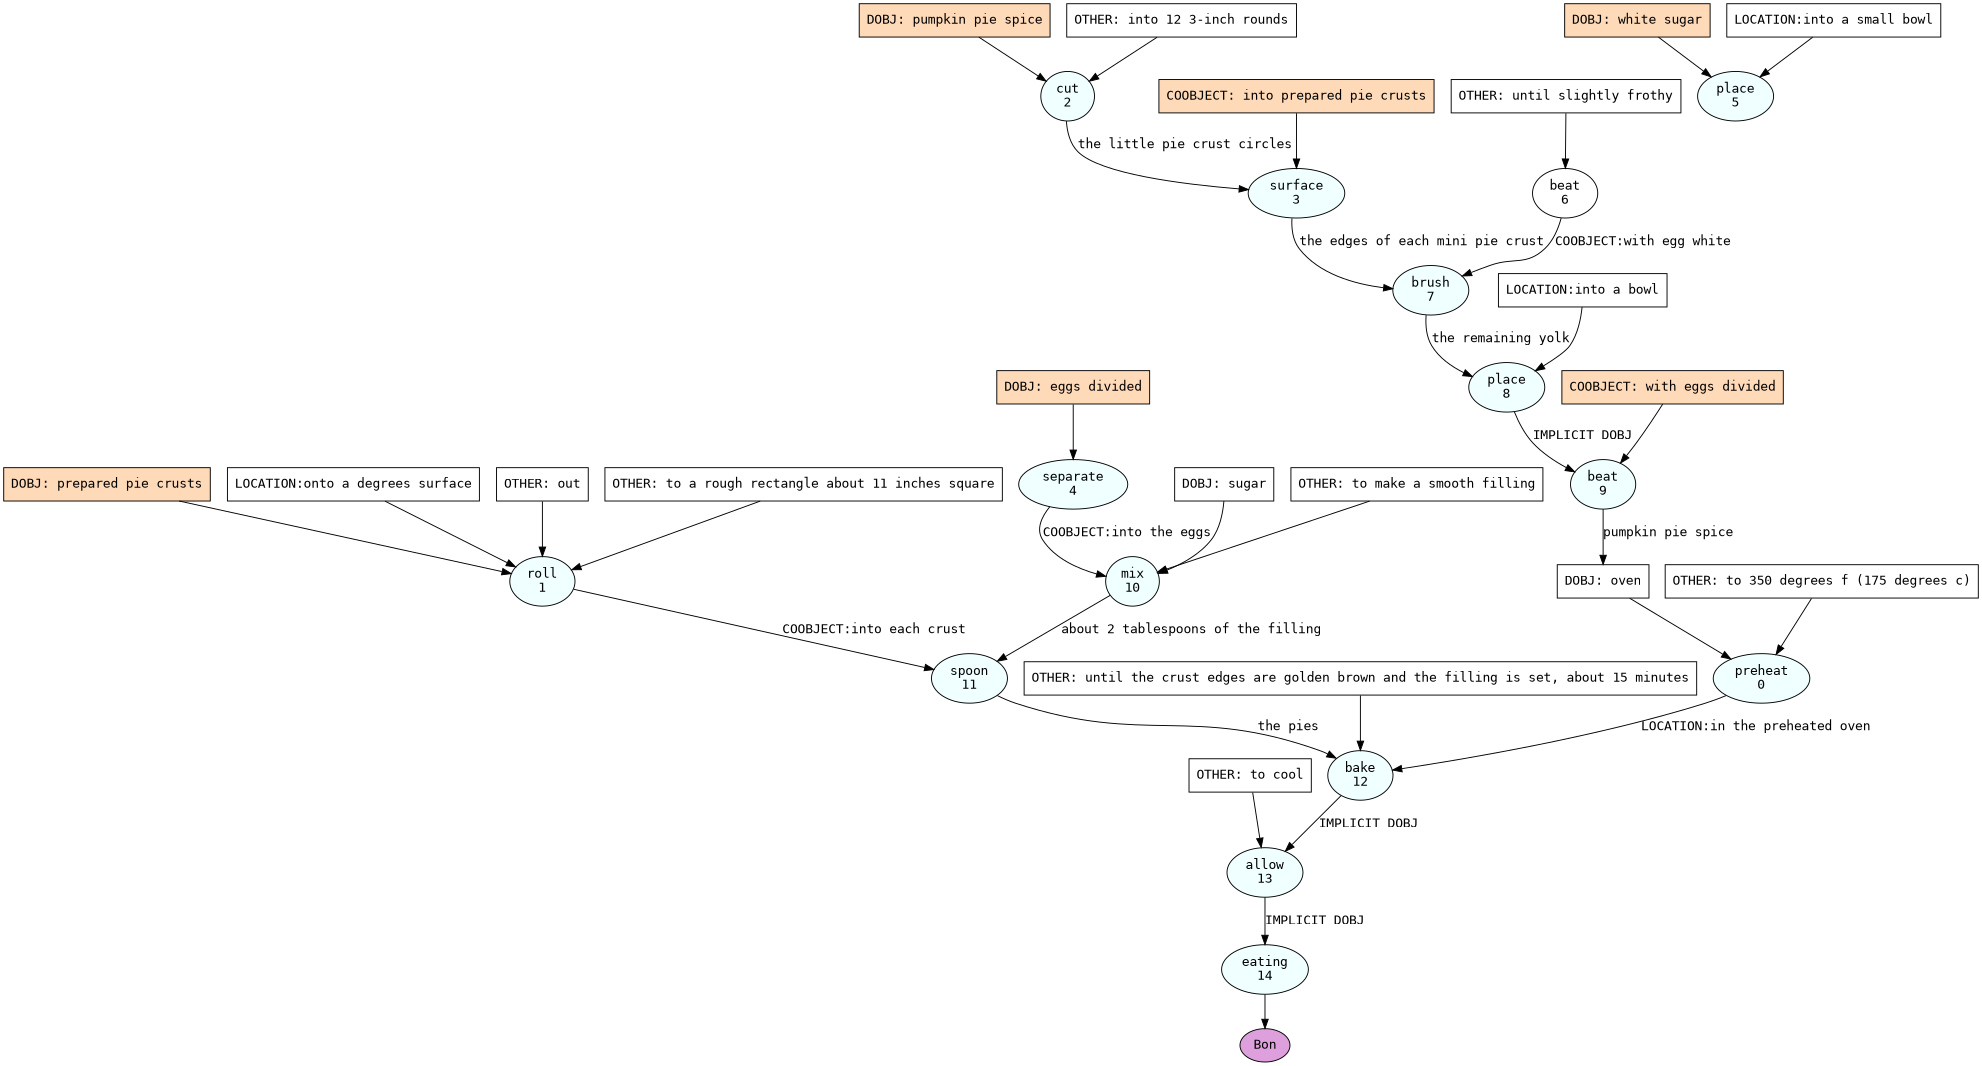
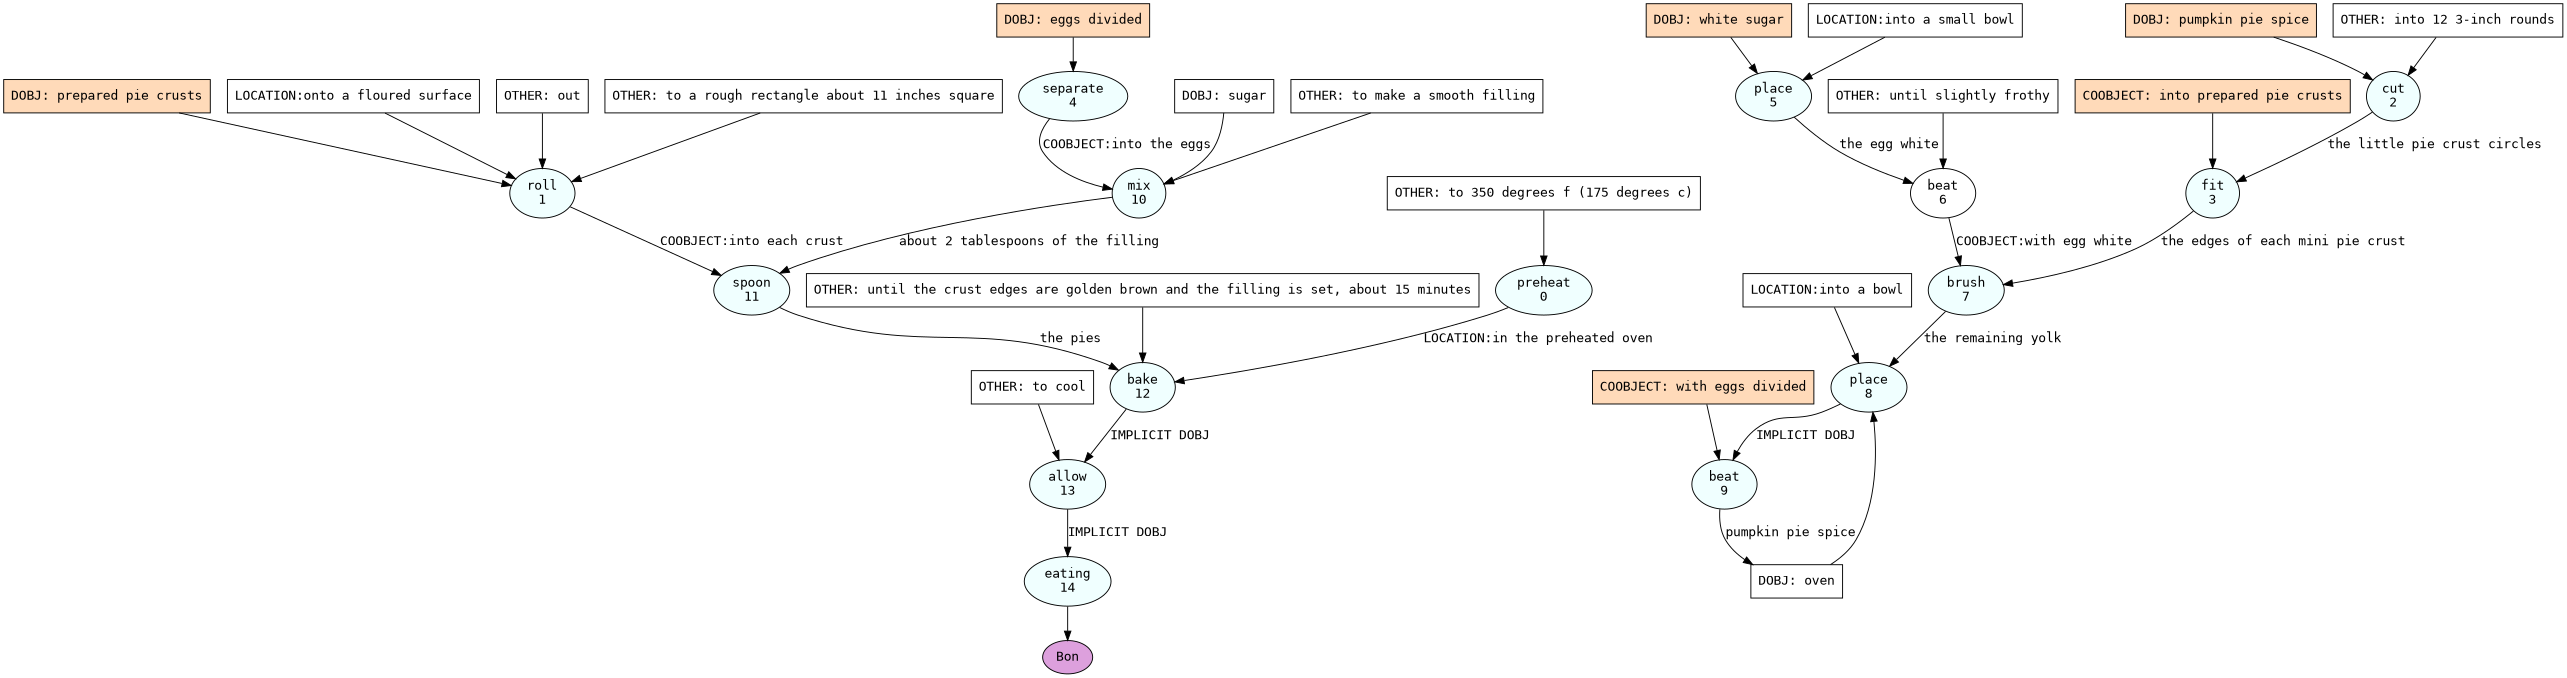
edge "place 5" -> "beat 6": added, label "the egg white"
node "surface 3": label "surface 3" -> "fit 3"
node "LOCATION:onto a degrees surface": label "LOCATION:onto a degrees surface" -> "LOCATION:onto a floured surface"
edge "DOBJ: oven" -> "preheat 0": now "DOBJ: oven" -> "place 8"
